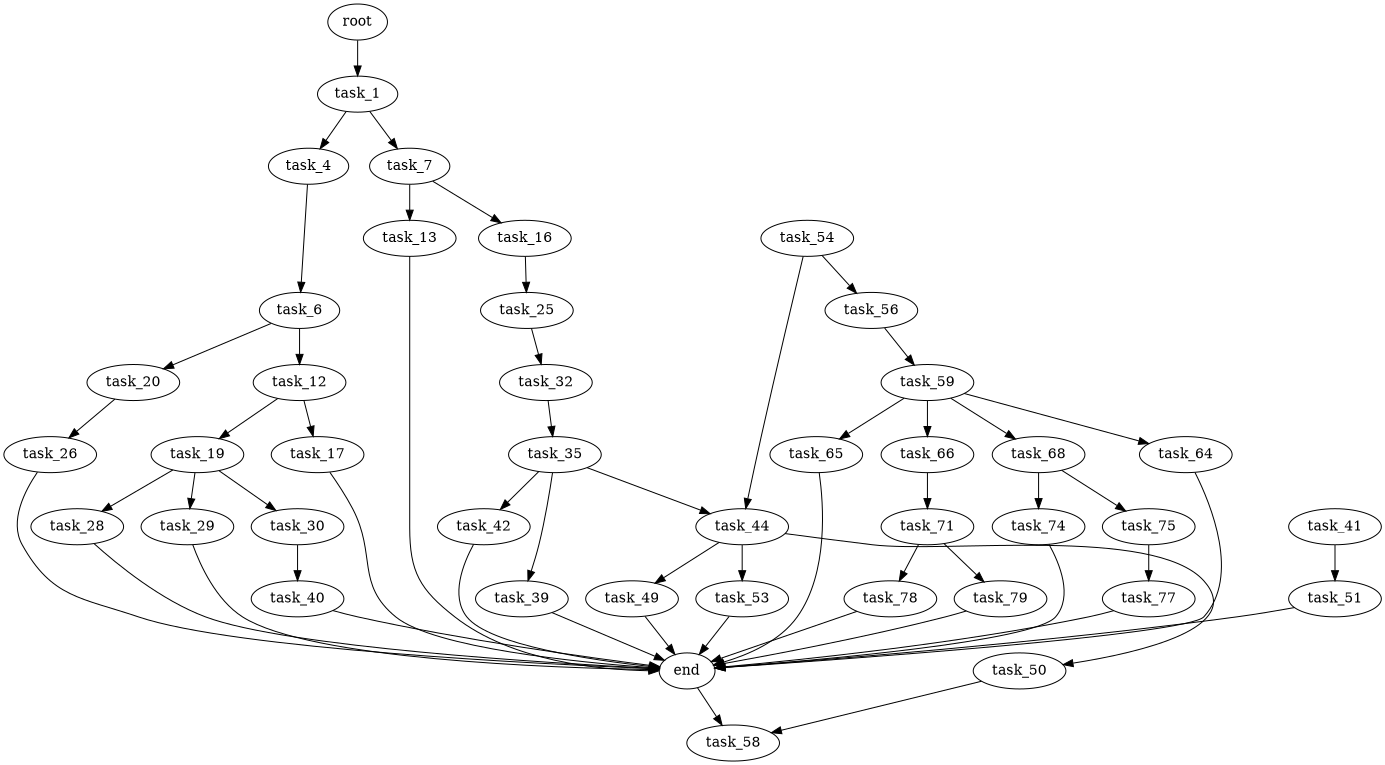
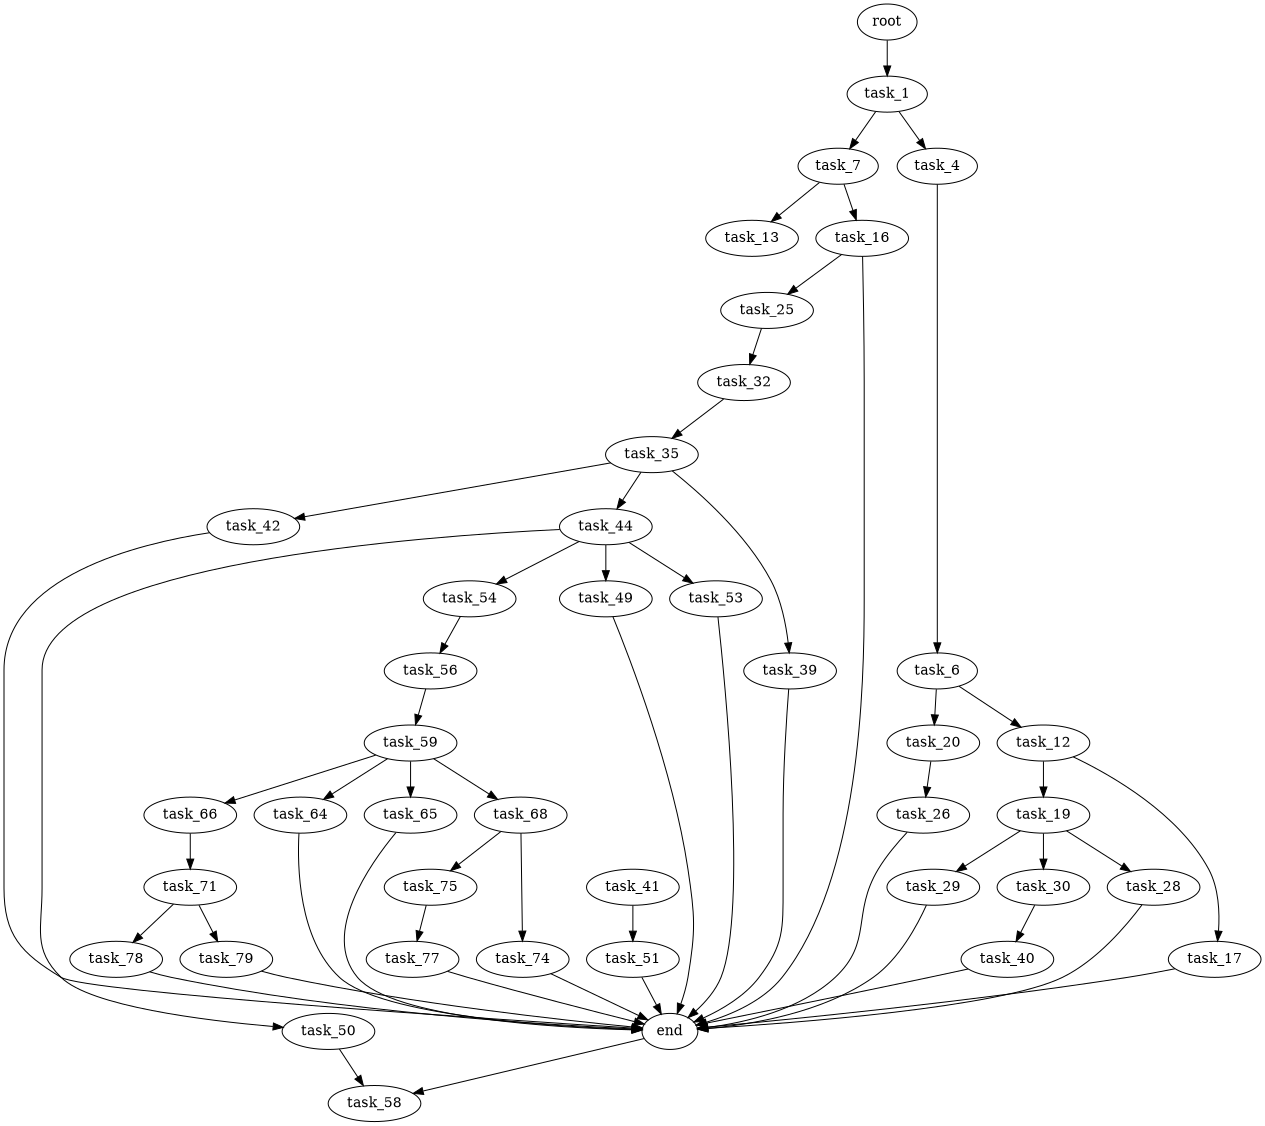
edge "task_54" -> "task_44": reversed
edge "task_13" -> "end": now "task_16" -> "end"
